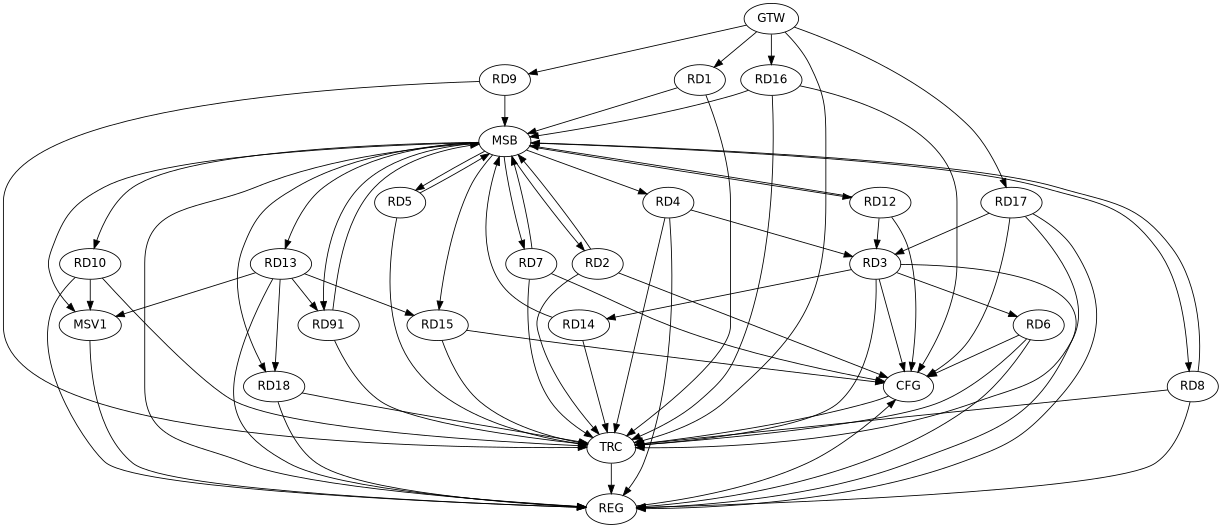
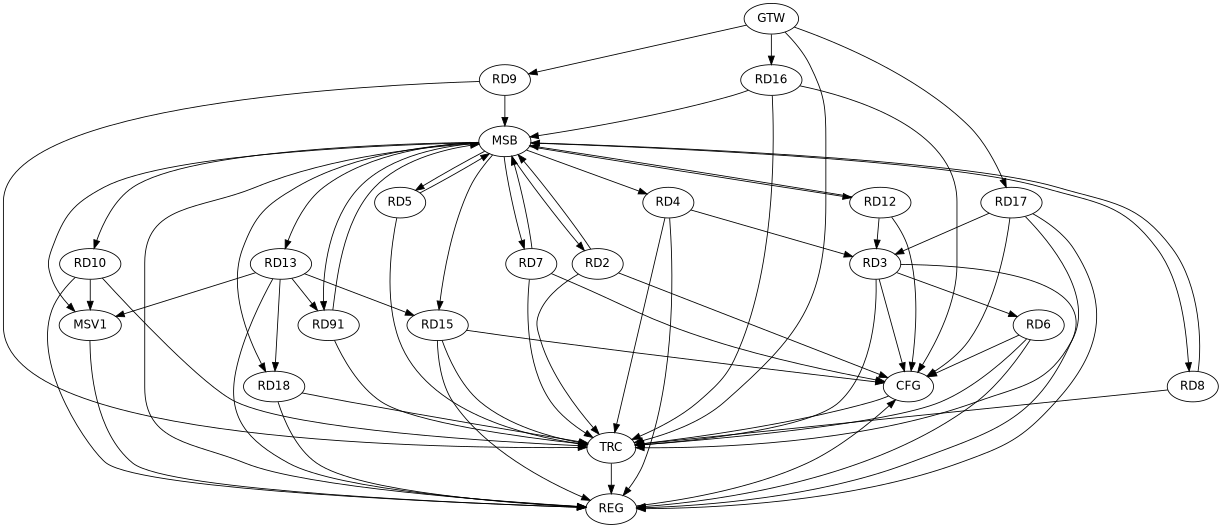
node "RD1": removed
node "RD14": removed
edge "RD8" -> "REG": now "RD15" -> "REG"
